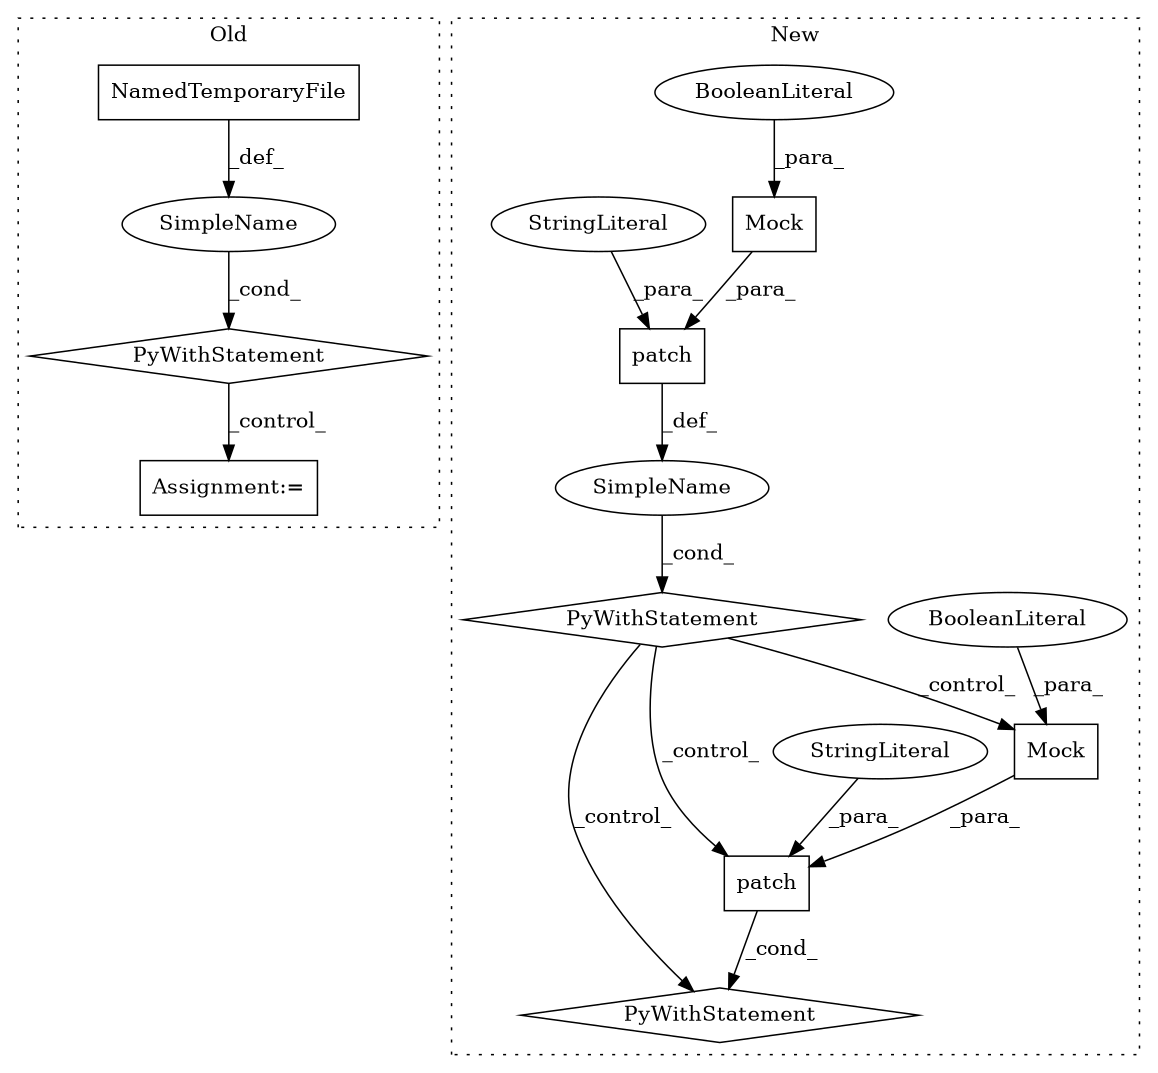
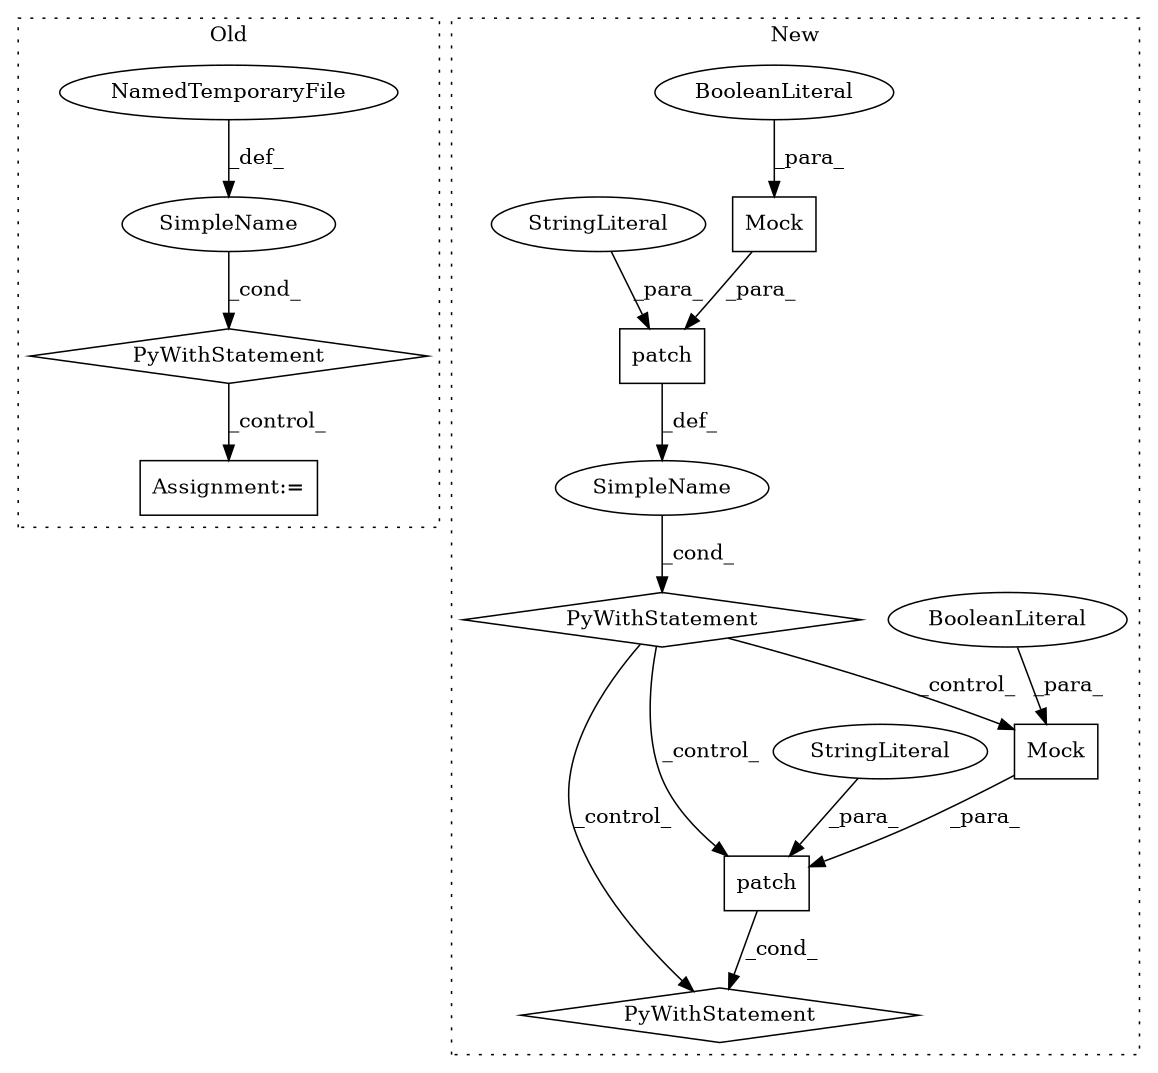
node "NamedTemporaryFile": shape box -> ellipse
